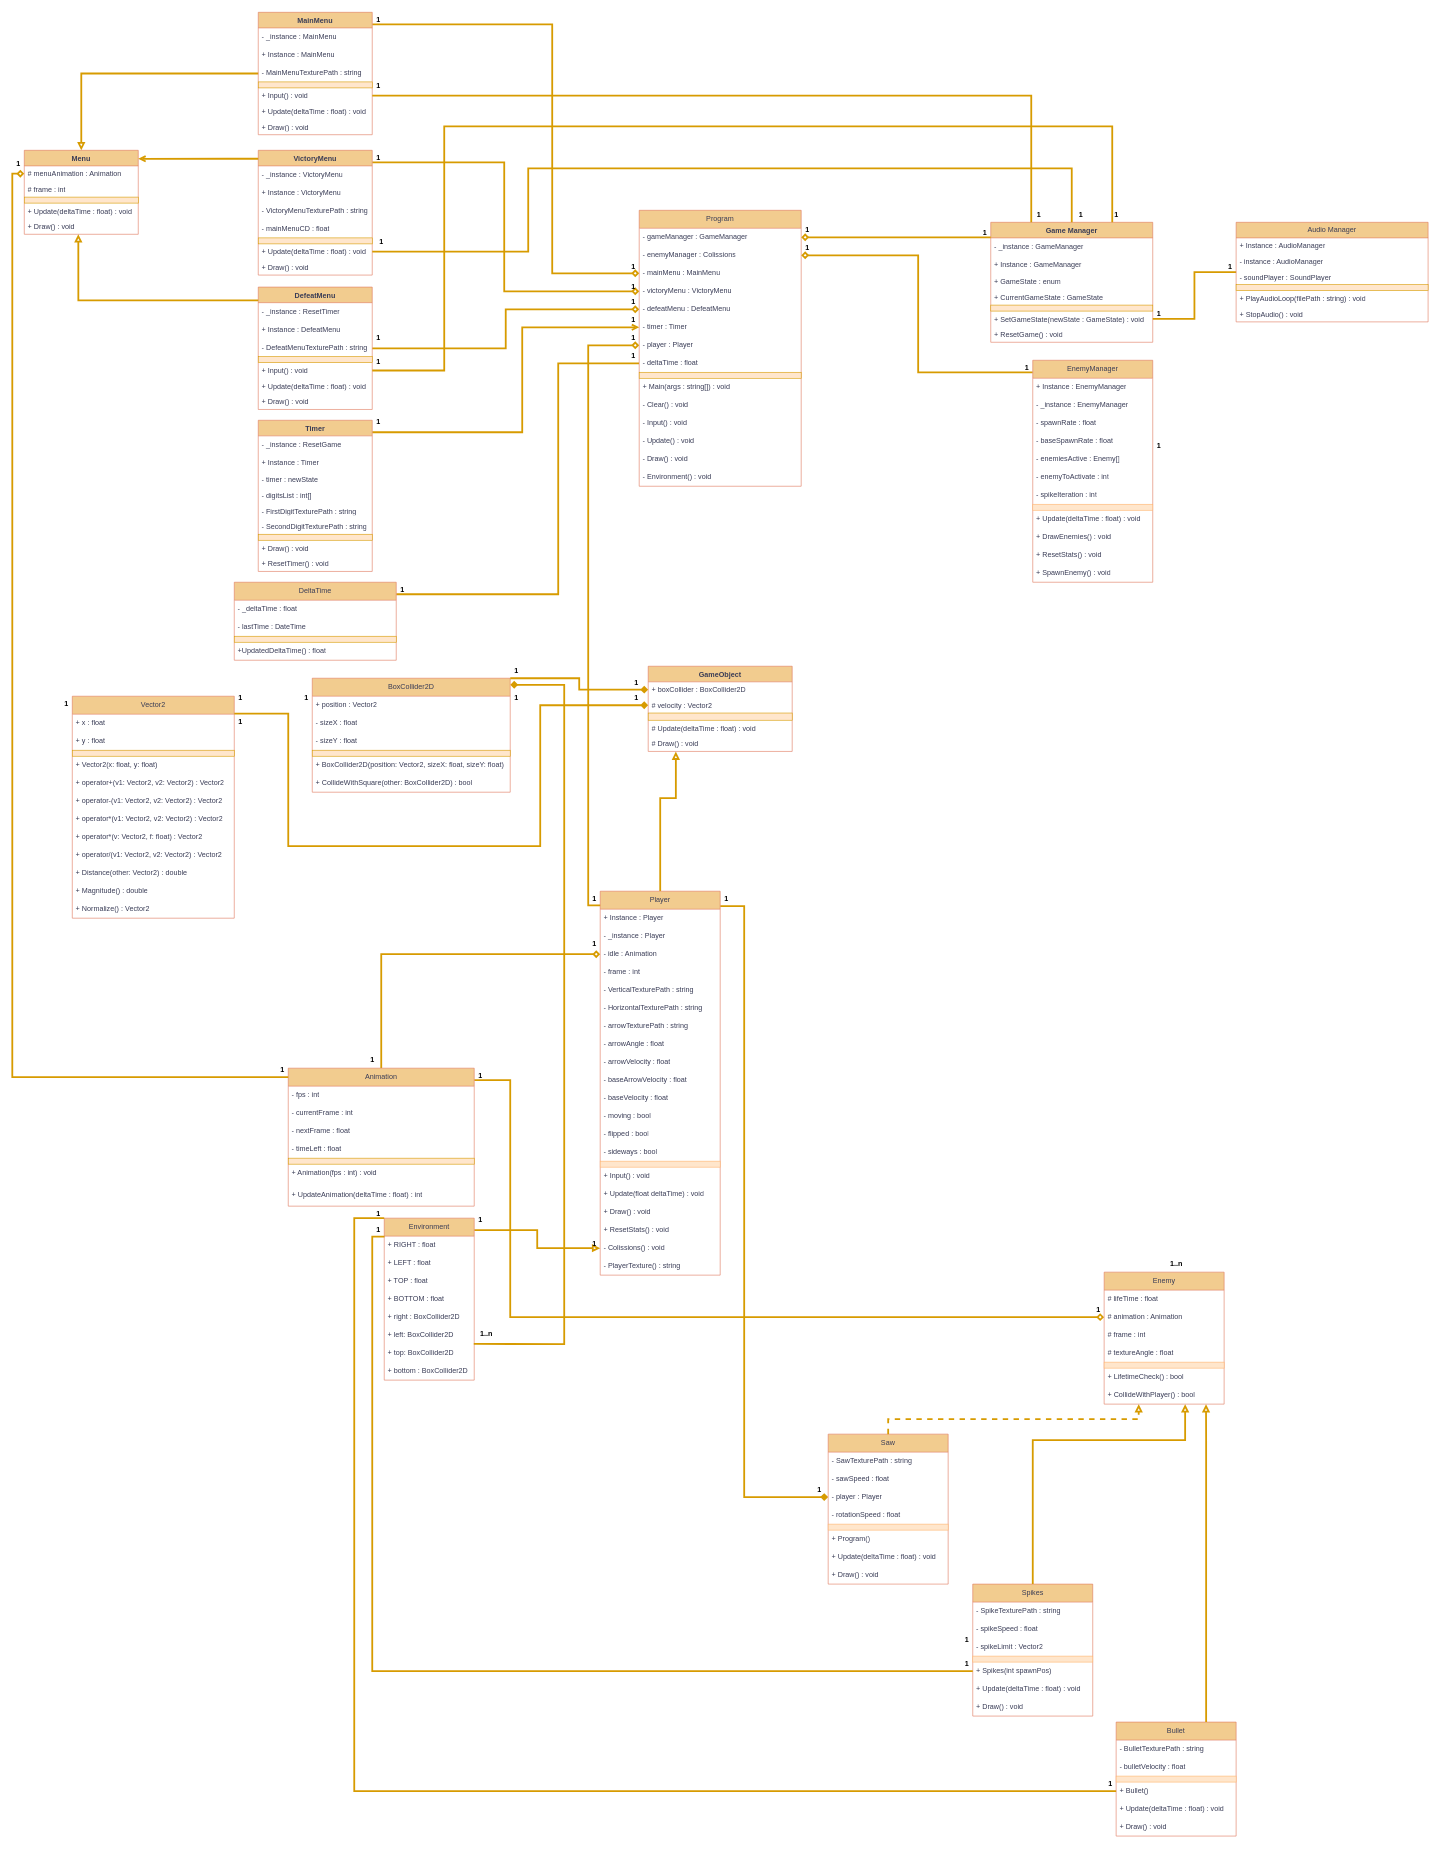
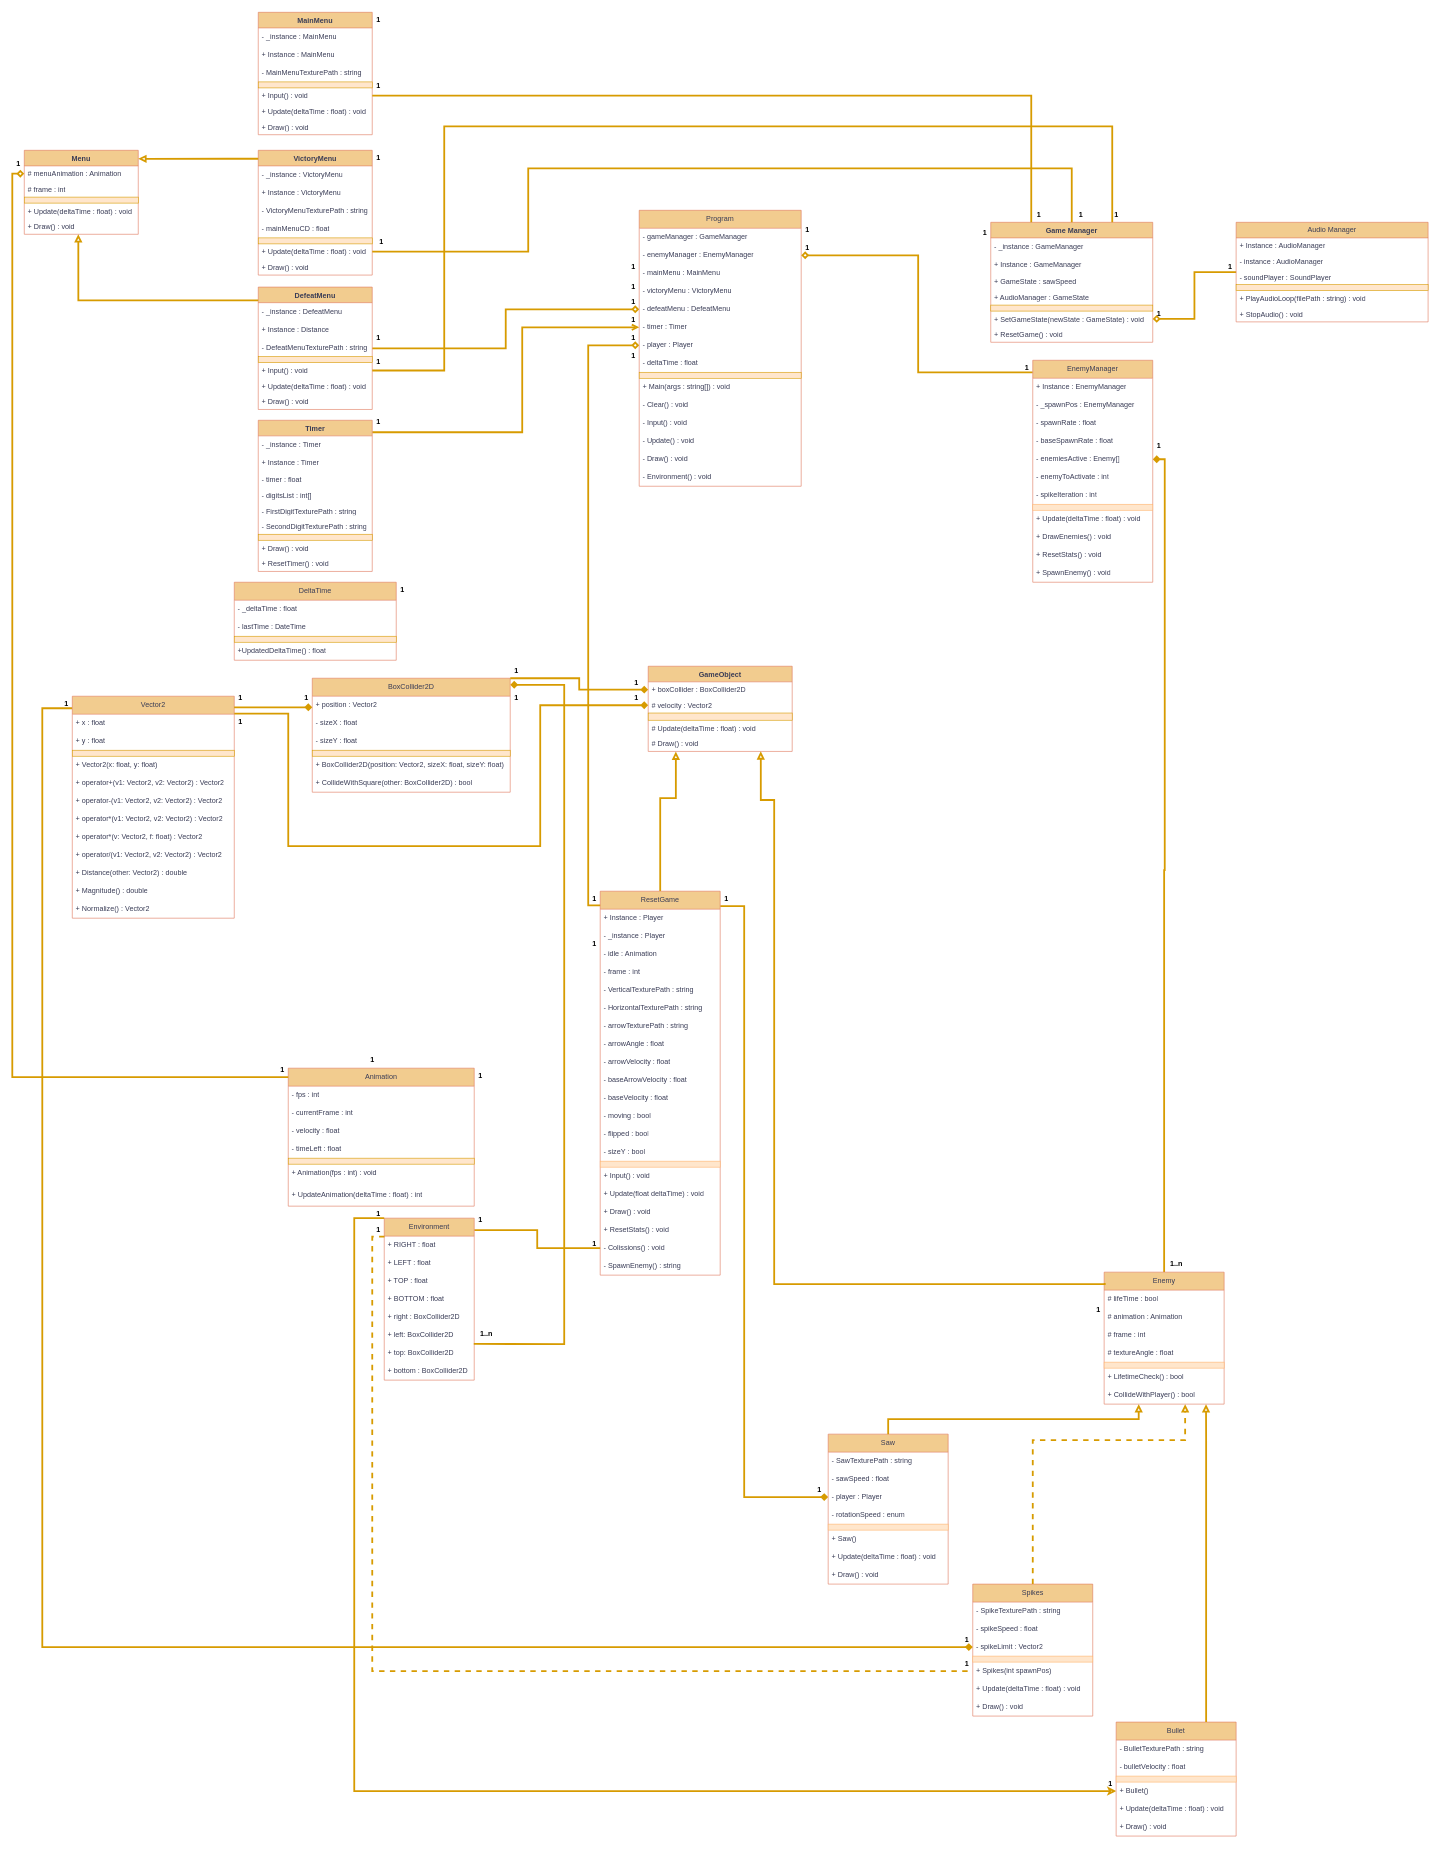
edge "MainMenu" -> "Menu": removed
edge "MainMenu" -> "- mainMenu : MainMenu": removed
edge "VictoryMenu" -> "Menu": arrowhead open -> block
edge "VictoryMenu" -> "- victoryMenu : VictoryMenu": removed
edge "Game Manager" -> "- gameManager : GameManager": removed
node "- enemyManager : Colissions": label "- enemyManager : Colissions" -> "- enemyManager : EnemyManager"
node "+ GameState : enum": label "+ GameState : enum" -> "+ GameState : sawSpeed"
node "+ CurrentGameState : GameState": label "+ CurrentGameState : GameState" -> "+ AudioManager : GameState"
node "- _instance : ResetTimer": label "- _instance : ResetTimer" -> "- _instance : DefeatMenu"
edge "Audio Manager" -- "+ SetGameState(newState : GameState) : void": arrowhead none -> diamond
node "+ Instance : DefeatMenu": label "+ Instance : DefeatMenu" -> "+ Instance : Distance"
node "- _instance : EnemyManager": label "- _instance : EnemyManager" -> "- _spawnPos : EnemyManager"
node "- _instance : ResetGame": label "- _instance : ResetGame" -> "- _instance : Timer"
node "- timer : newState": label "- timer : newState" -> "- timer : float"
edge "- deltaTime : float" -- "DeltaTime": removed
edge "Vector2" -> "BoxCollider2D": added
edge "Enemy" -> "- enemiesActive : Enemy[]": added
node "Player": label "Player" -> "ResetGame"
edge "Animation" -> "- idle : Animation": removed
node "- nextFrame : float": label "- nextFrame : float" -> "- velocity : float"
node "- sideways : bool": label "- sideways : bool" -> "- sizeY : bool"
edge "Enemy" -> "# Draw() : void": added
edge "Environment" -> "- Colissions() : void": arrowhead block -> none
node "- PlayerTexture() : string": label "- PlayerTexture() : string" -> "- SpawnEnemy() : string"
node "# lifeTime : float": label "# lifeTime : float" -> "# lifeTime : bool"
edge "Animation" -> "# animation : Animation": removed
edge "Saw" -> "+ CollideWithPlayer() : bool": style dashed -> solid
edge "Spikes" -> "+ CollideWithPlayer() : bool": style solid -> dashed
node "- rotationSpeed : float": label "- rotationSpeed : float" -> "- rotationSpeed : enum"
node "+ Program()": label "+ Program()" -> "+ Saw()"
edge "Vector2" -> "- spikeLimit : Vector2": added
edge "+ RIGHT : float" -- "+ Spikes(int spawnPos)": style solid -> dashed
edge "Environment" -- "+ Bullet()": arrowhead none -> classic
